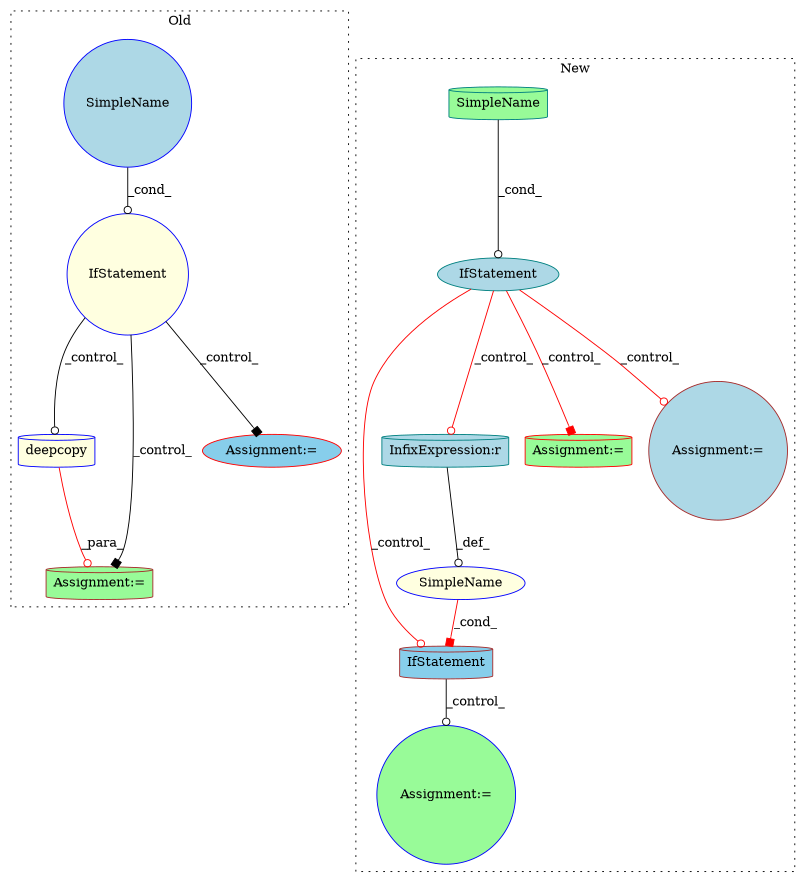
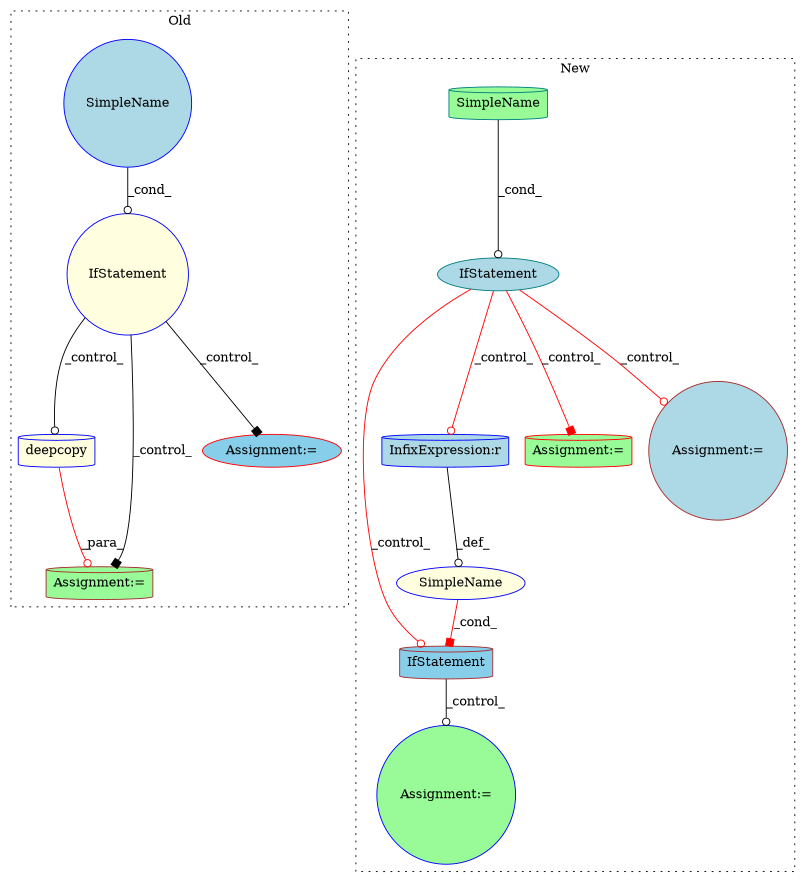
node "InfixExpression:r": color teal -> blue
